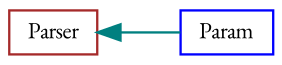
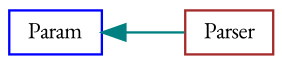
edge "Param" -> "Parser": reversed
